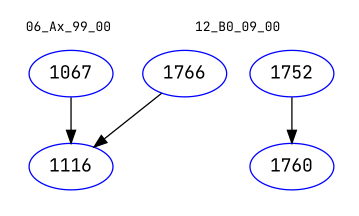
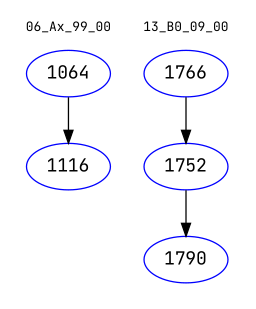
cluster "12_B0_09_00": label "12_B0_09_00" -> "13_B0_09_00"
node "1067": label "1067" -> "1064"
edge "1766" -> "1116": now "1766" -> "1752"
node "1760": label "1760" -> "1790"
